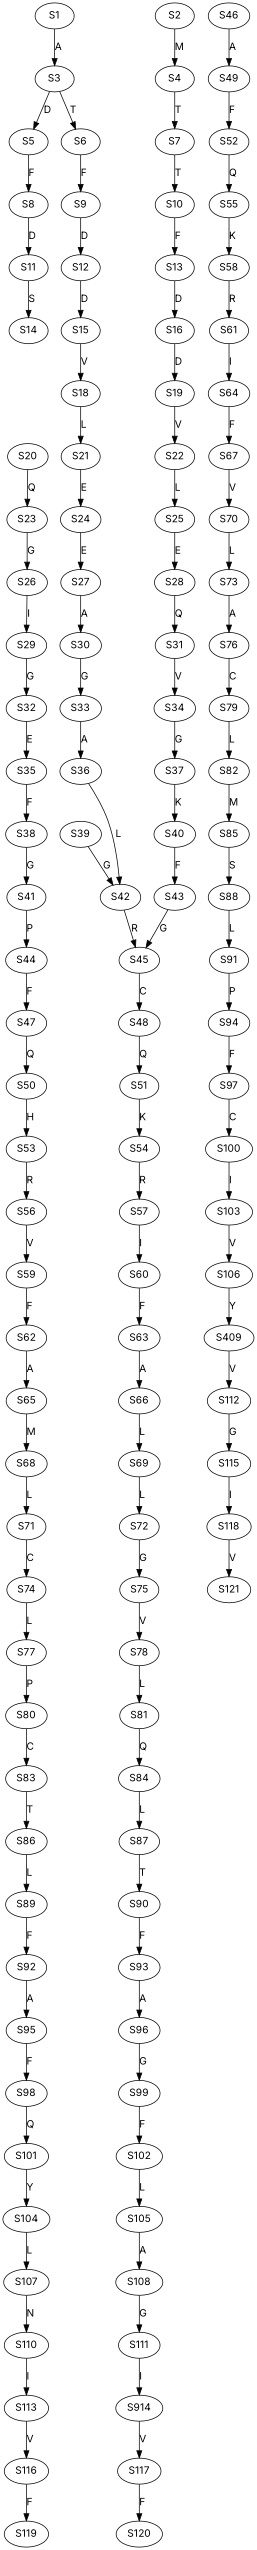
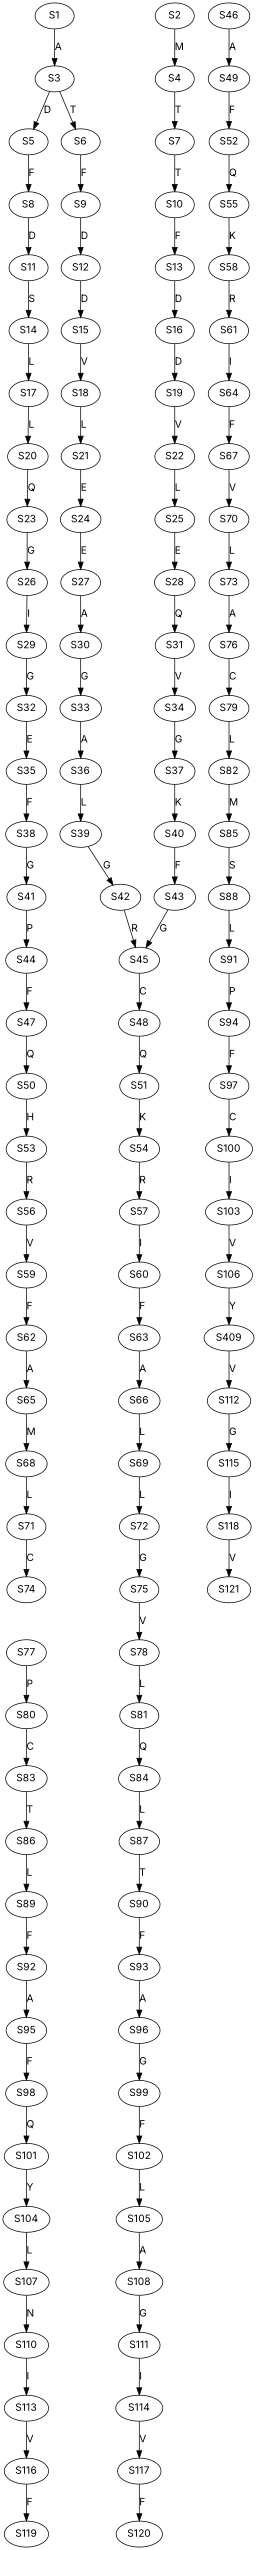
node "S17": added
edge "S36" -> "S42": now "S36" -> "S39"
edge "S74" -> "S77": removed, label "L"
node "S914": label "S914" -> "S114"
